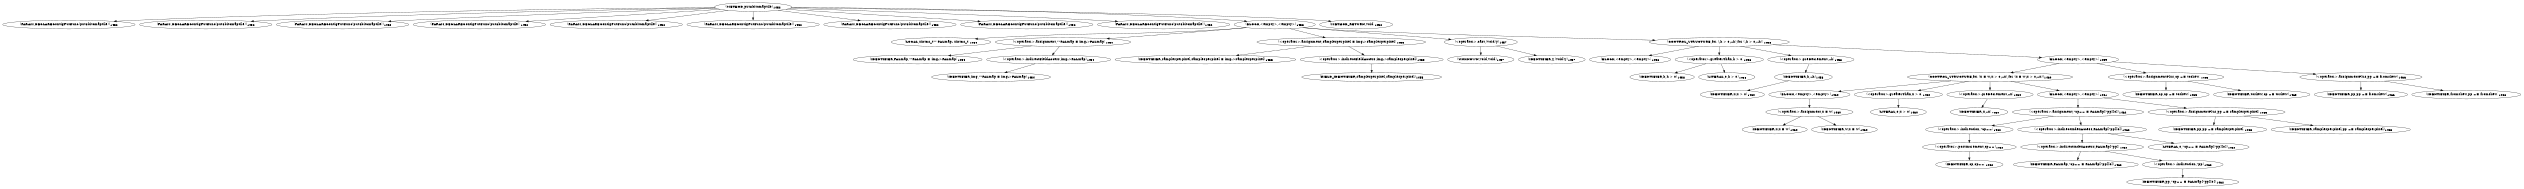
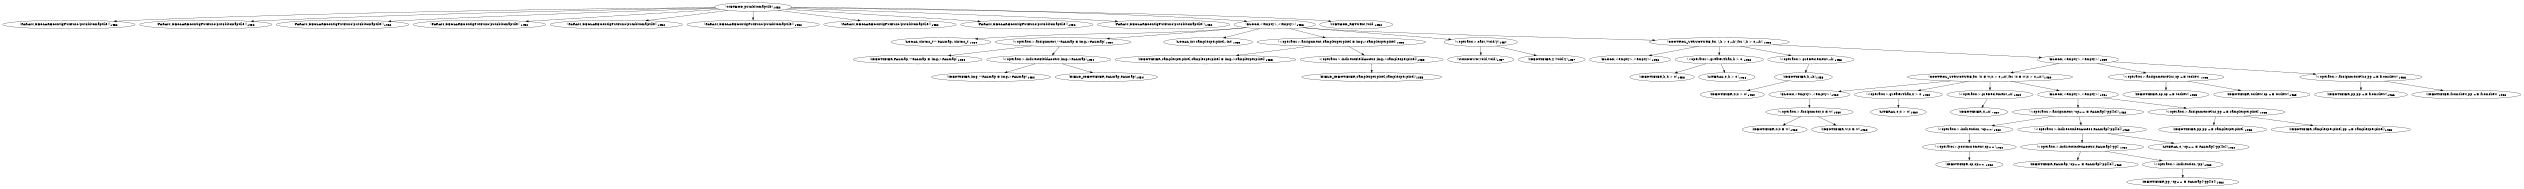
node "(LOCAL,int samplesperpixel: int)": added
node "(FIELD_IDENTIFIER,PALmap,PALmap)": added
